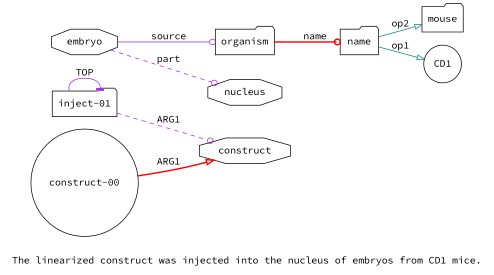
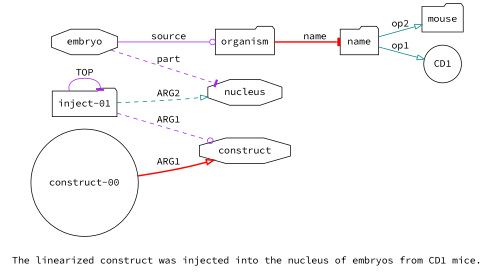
edge "organism" -> "name": arrowhead odot -> tee
edge "embryo" -> "nucleus": arrowhead odot -> tee
edge "inject-01" -> "nucleus": added, label "ARG2"
